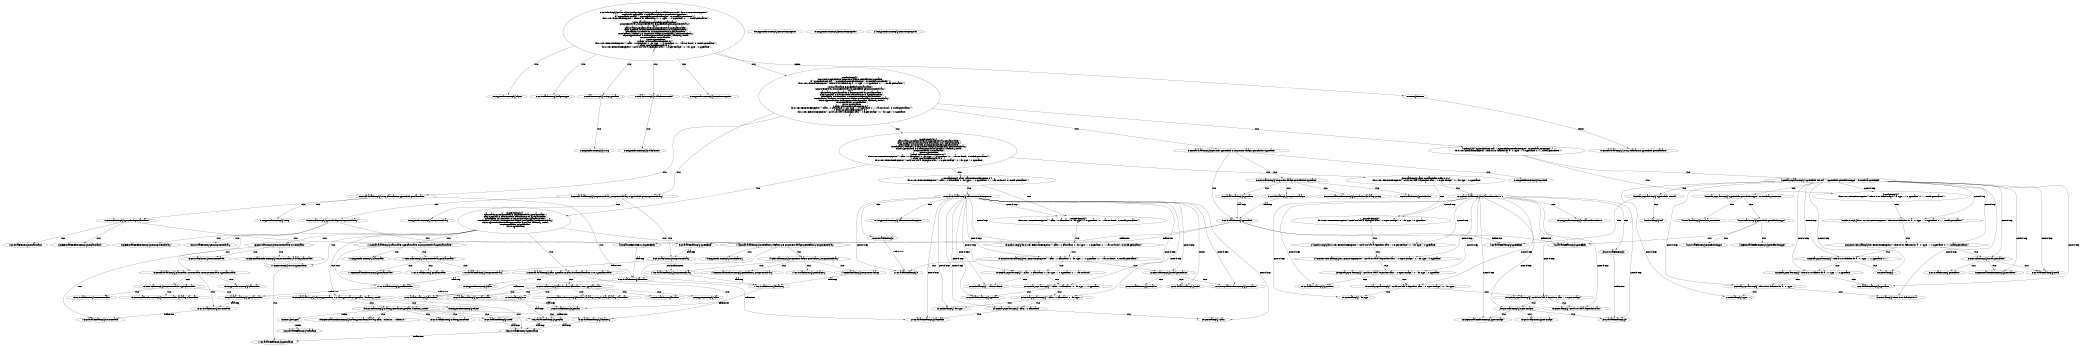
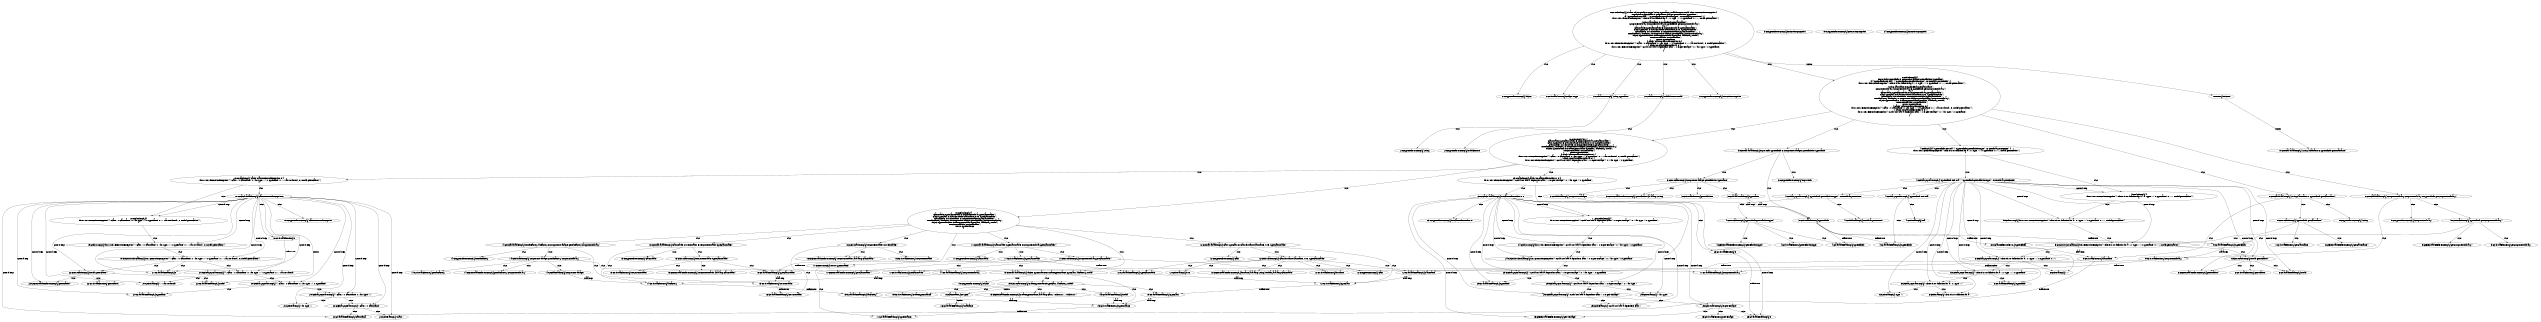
edge "11:CtVariableReadImpl@componentLibrary" -> "11:CtVirtualElement@typeClassLoader": removed, label "Data Dep"
edge "12:CtVariableReadImpl@className" -> "15:CtVariableReadImpl@typeClass": now "12:CtVariableReadImpl@className" -> "12:CtVirtualElement@typeClass"
node "16:Insert@INSERT": label "16:Insert@INSERT" -> "16:ClassLoader@INSERT"
